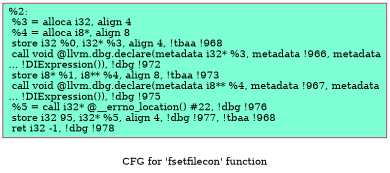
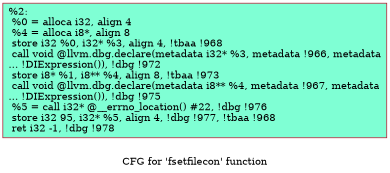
node "%2:": text "%3 = alloca i32, align 4" -> "%0 = alloca i32, align 4"
